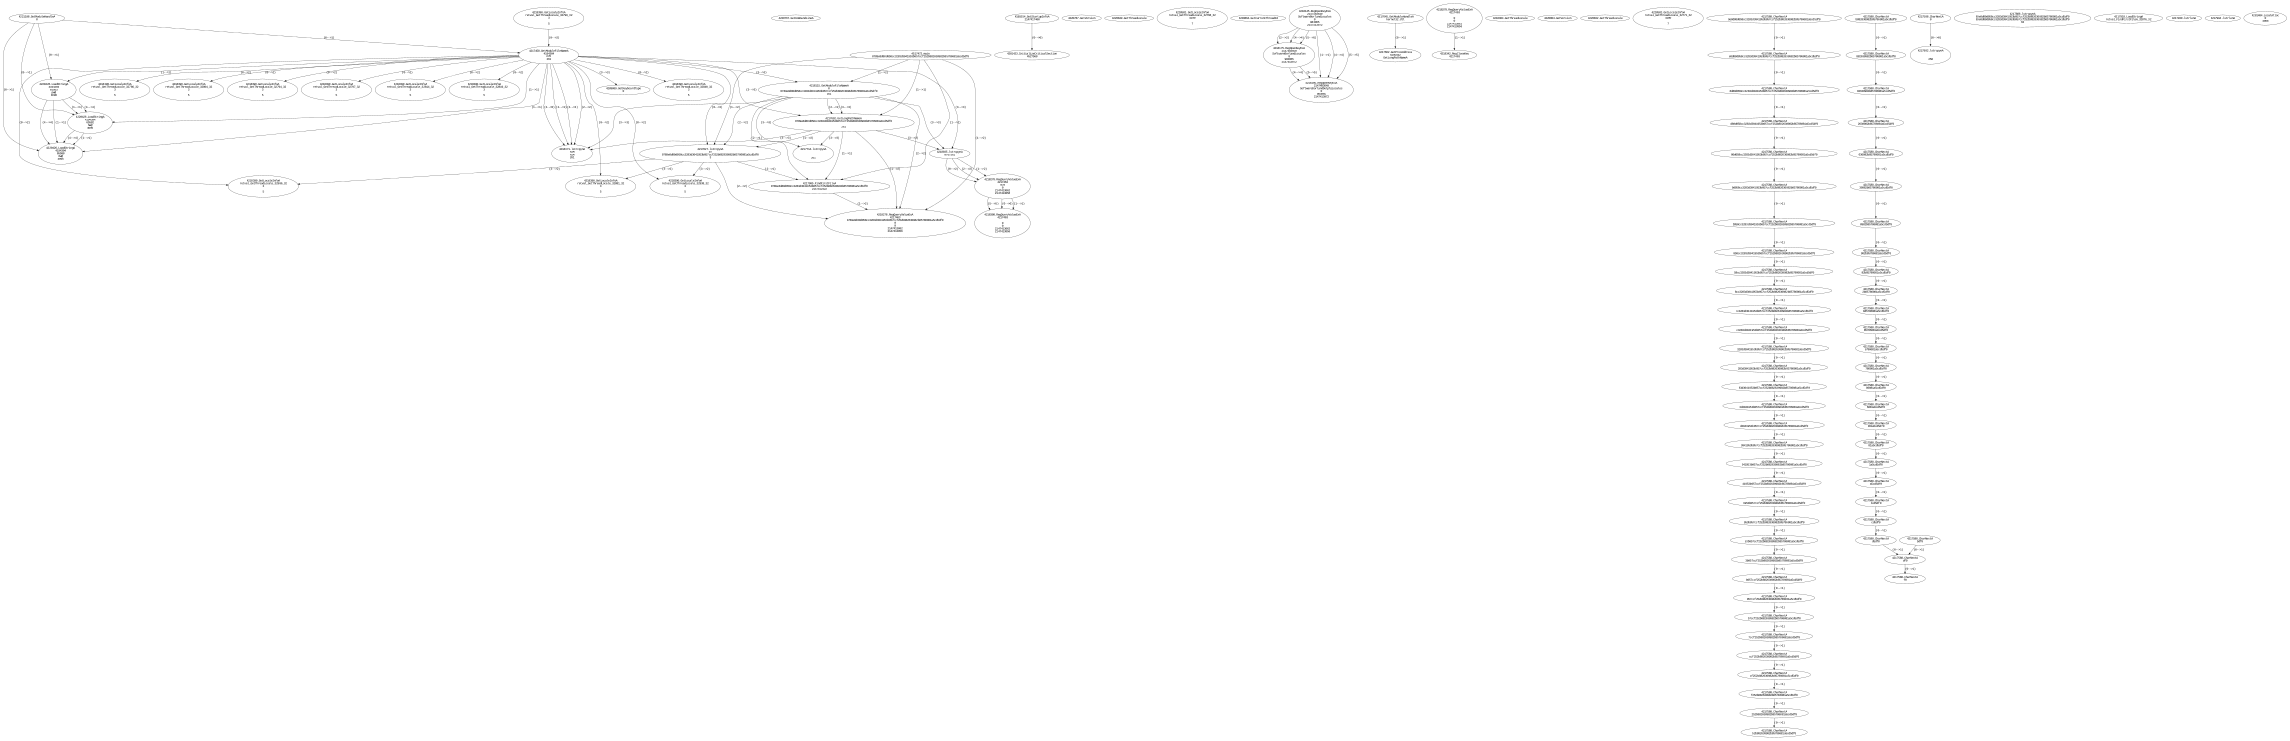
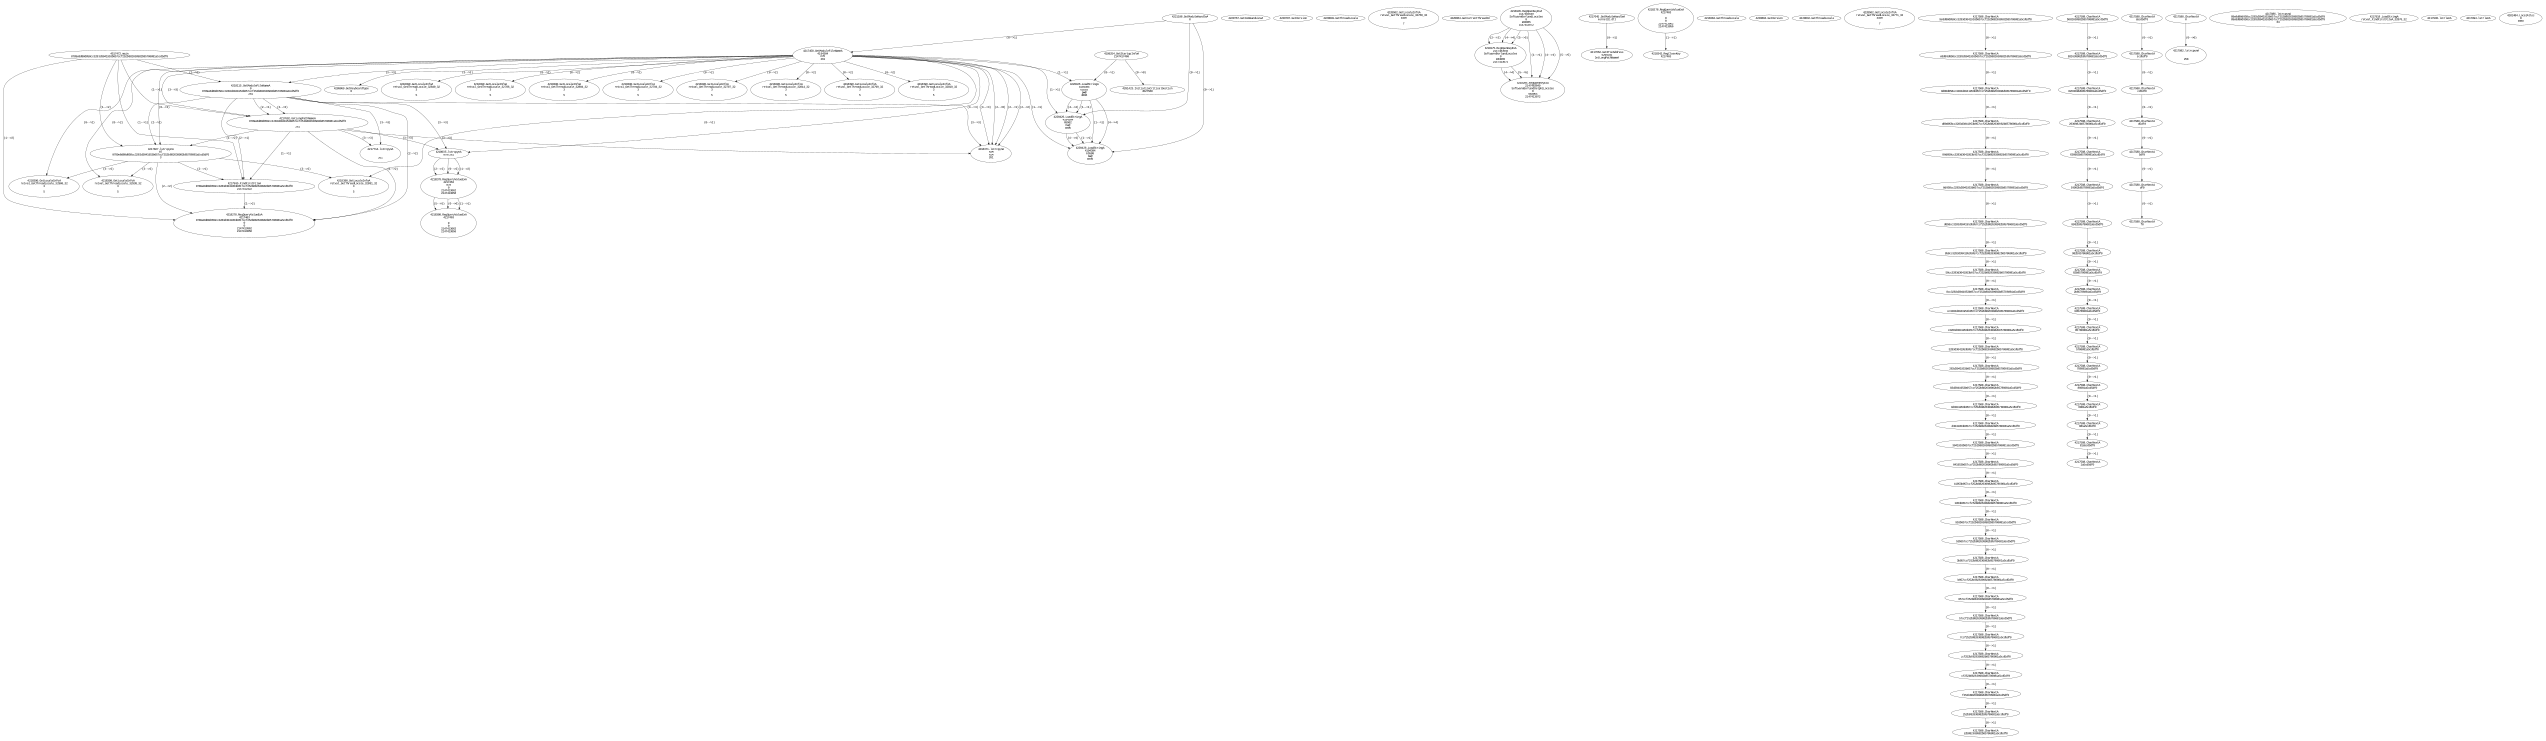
edge "4218390.GetLocaleInfoA retval_GetThreadLocale_32799_32 3 5" -> "4217458.GetModuleFileNameA 4194304 PZM 261": reversed
edge "4221108.GetModuleHandleA 0" -> "4220426.LoadStringA 4194304 65503 pw@ 4096": now "4199254.GetStartupInfoA 2147417460" -> "4220426.LoadStringA 4194304 65503 pw@ 4096"
edge "4217588.CharNextA 1a5cd5df0" -> "4217588.CharNextA a5cd5df0": removed, label "(0-->1)"
edge "4217588.CharNextA d5df0" -> "4217588.CharNextA df0": now "4217588.CharNextA d5df0" -> "4217588.CharNextA 5df0"
